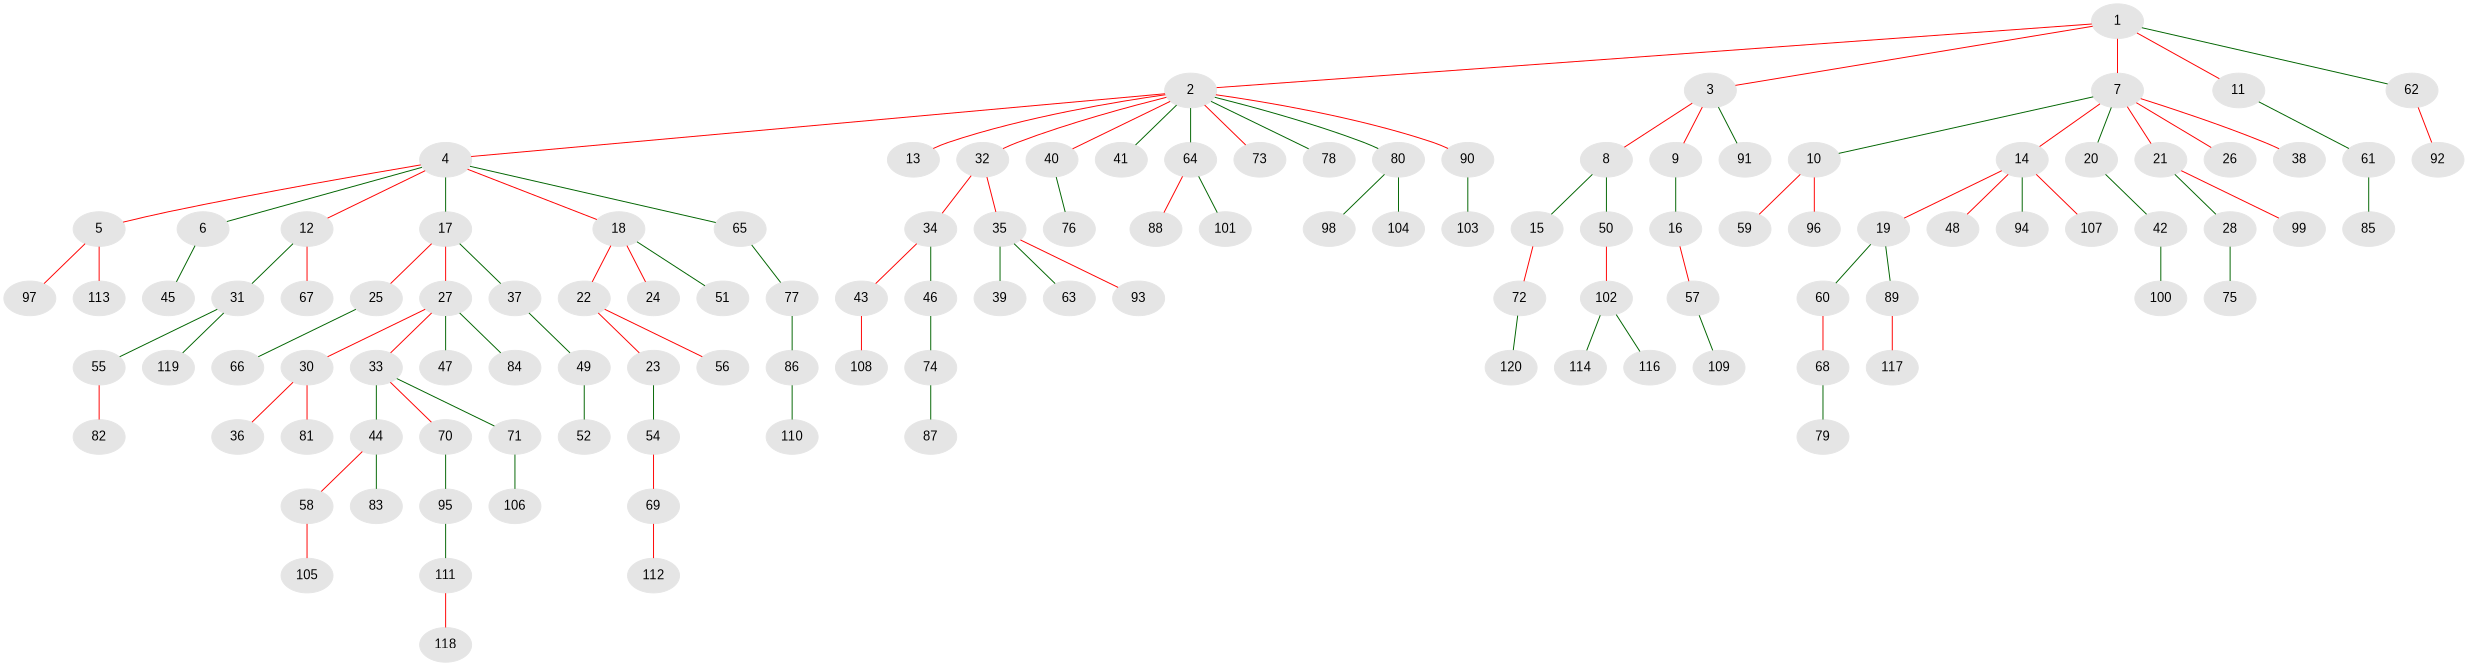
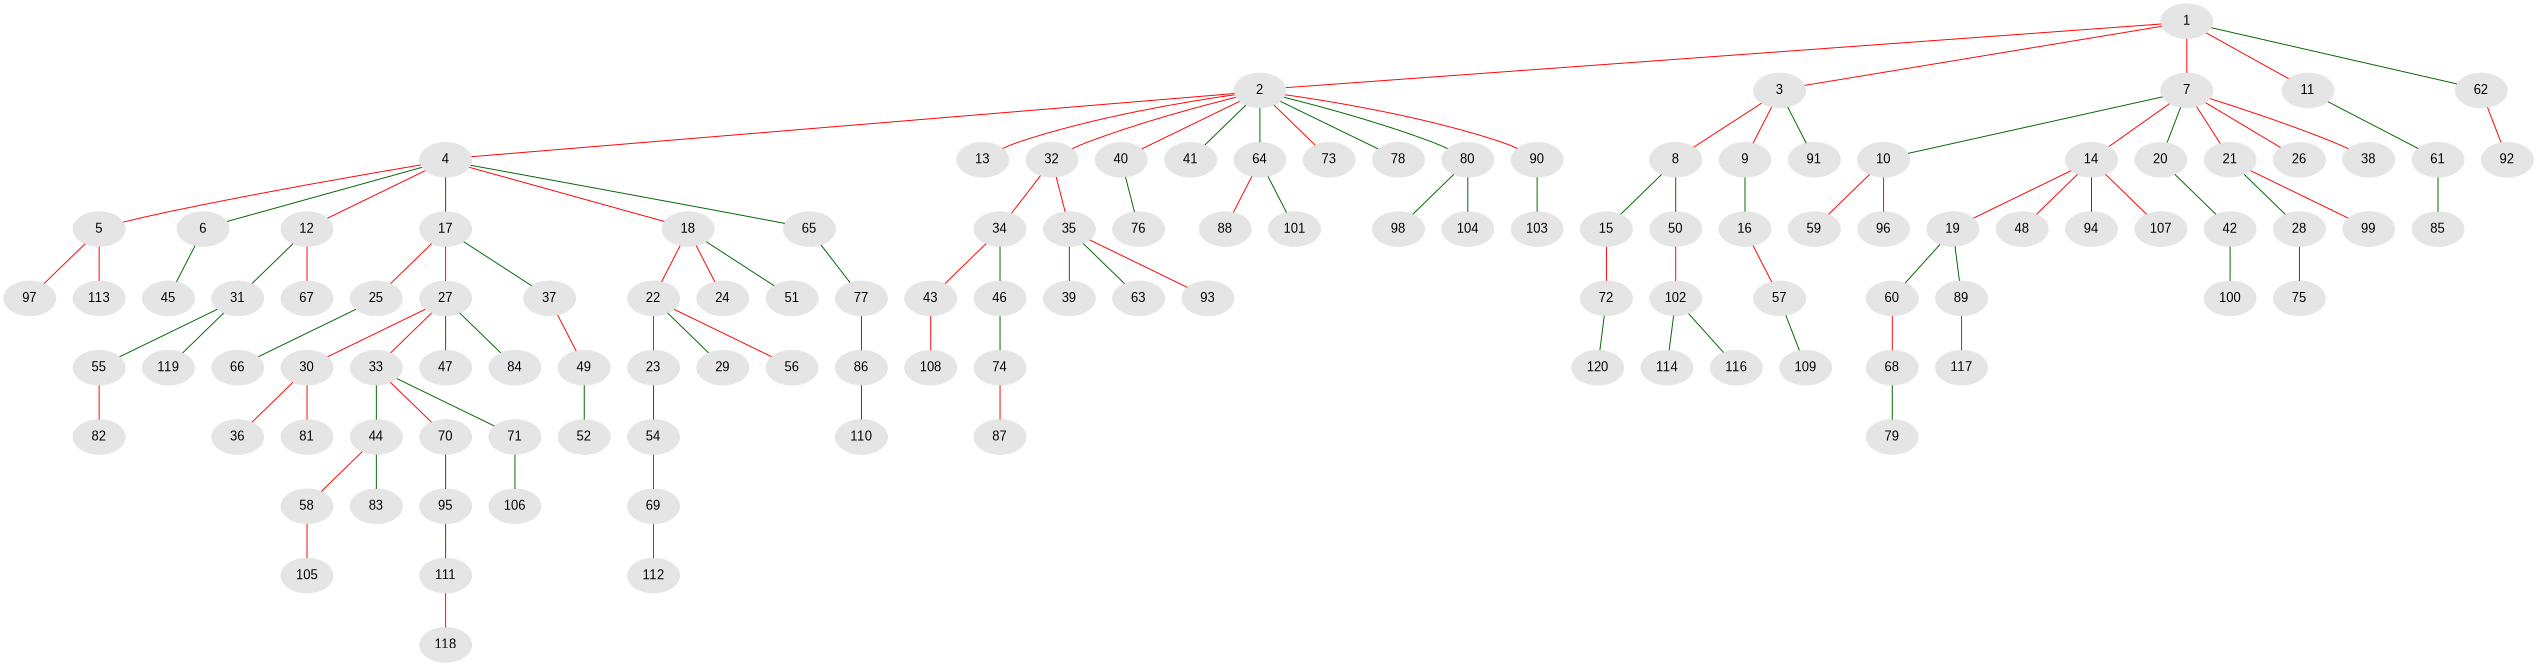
edge "37" -- "49": color darkgreen -> red
node "29": added
edge "74" -- "87": color darkgreen -> red
